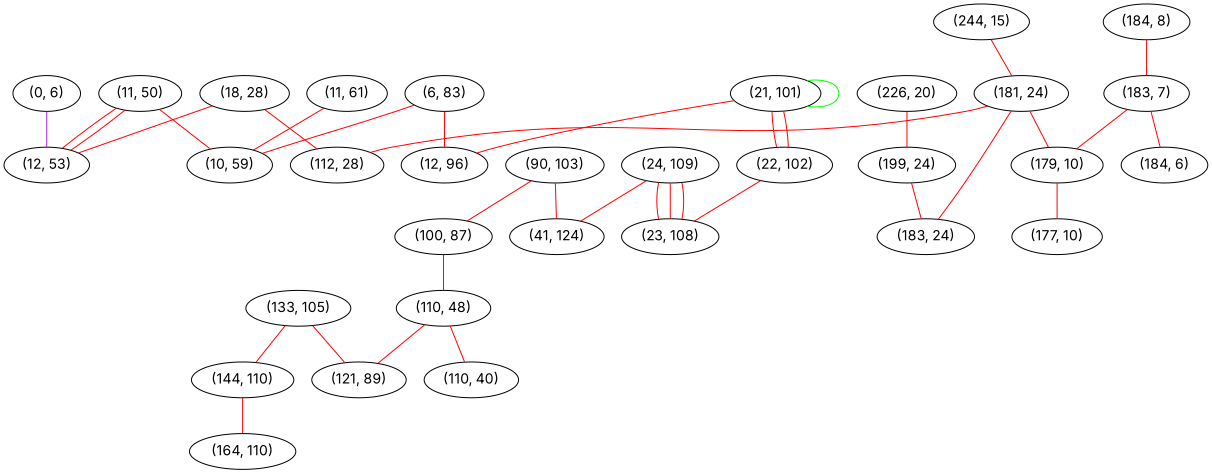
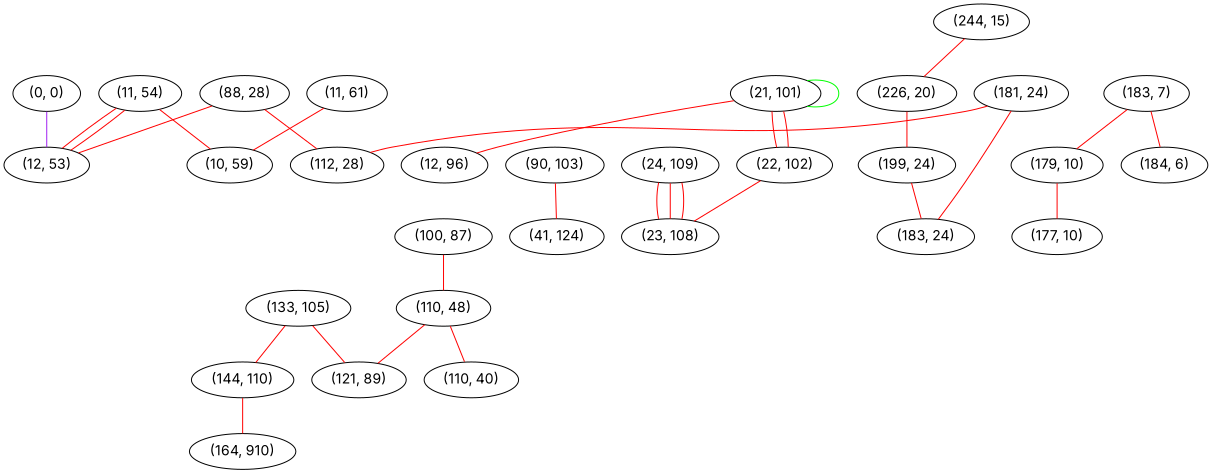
node "(184, 8)": removed
edge "(244, 15)" -- "(181, 24)": now "(244, 15)" -- "(226, 20)"
node "(0, 6)": label "(0, 6)" -> "(0, 0)"
node "(11, 50)": label "(11, 50)" -> "(11, 54)"
node "(18, 28)": label "(18, 28)" -> "(88, 28)"
node "(6, 83)": removed
edge "(181, 24)" -- "(179, 10)": removed
edge "(90, 103)" -- "(100, 87)": removed
edge "(24, 109)" -- "(41, 124)": removed
node "(164, 110)": label "(164, 110)" -> "(164, 910)"
